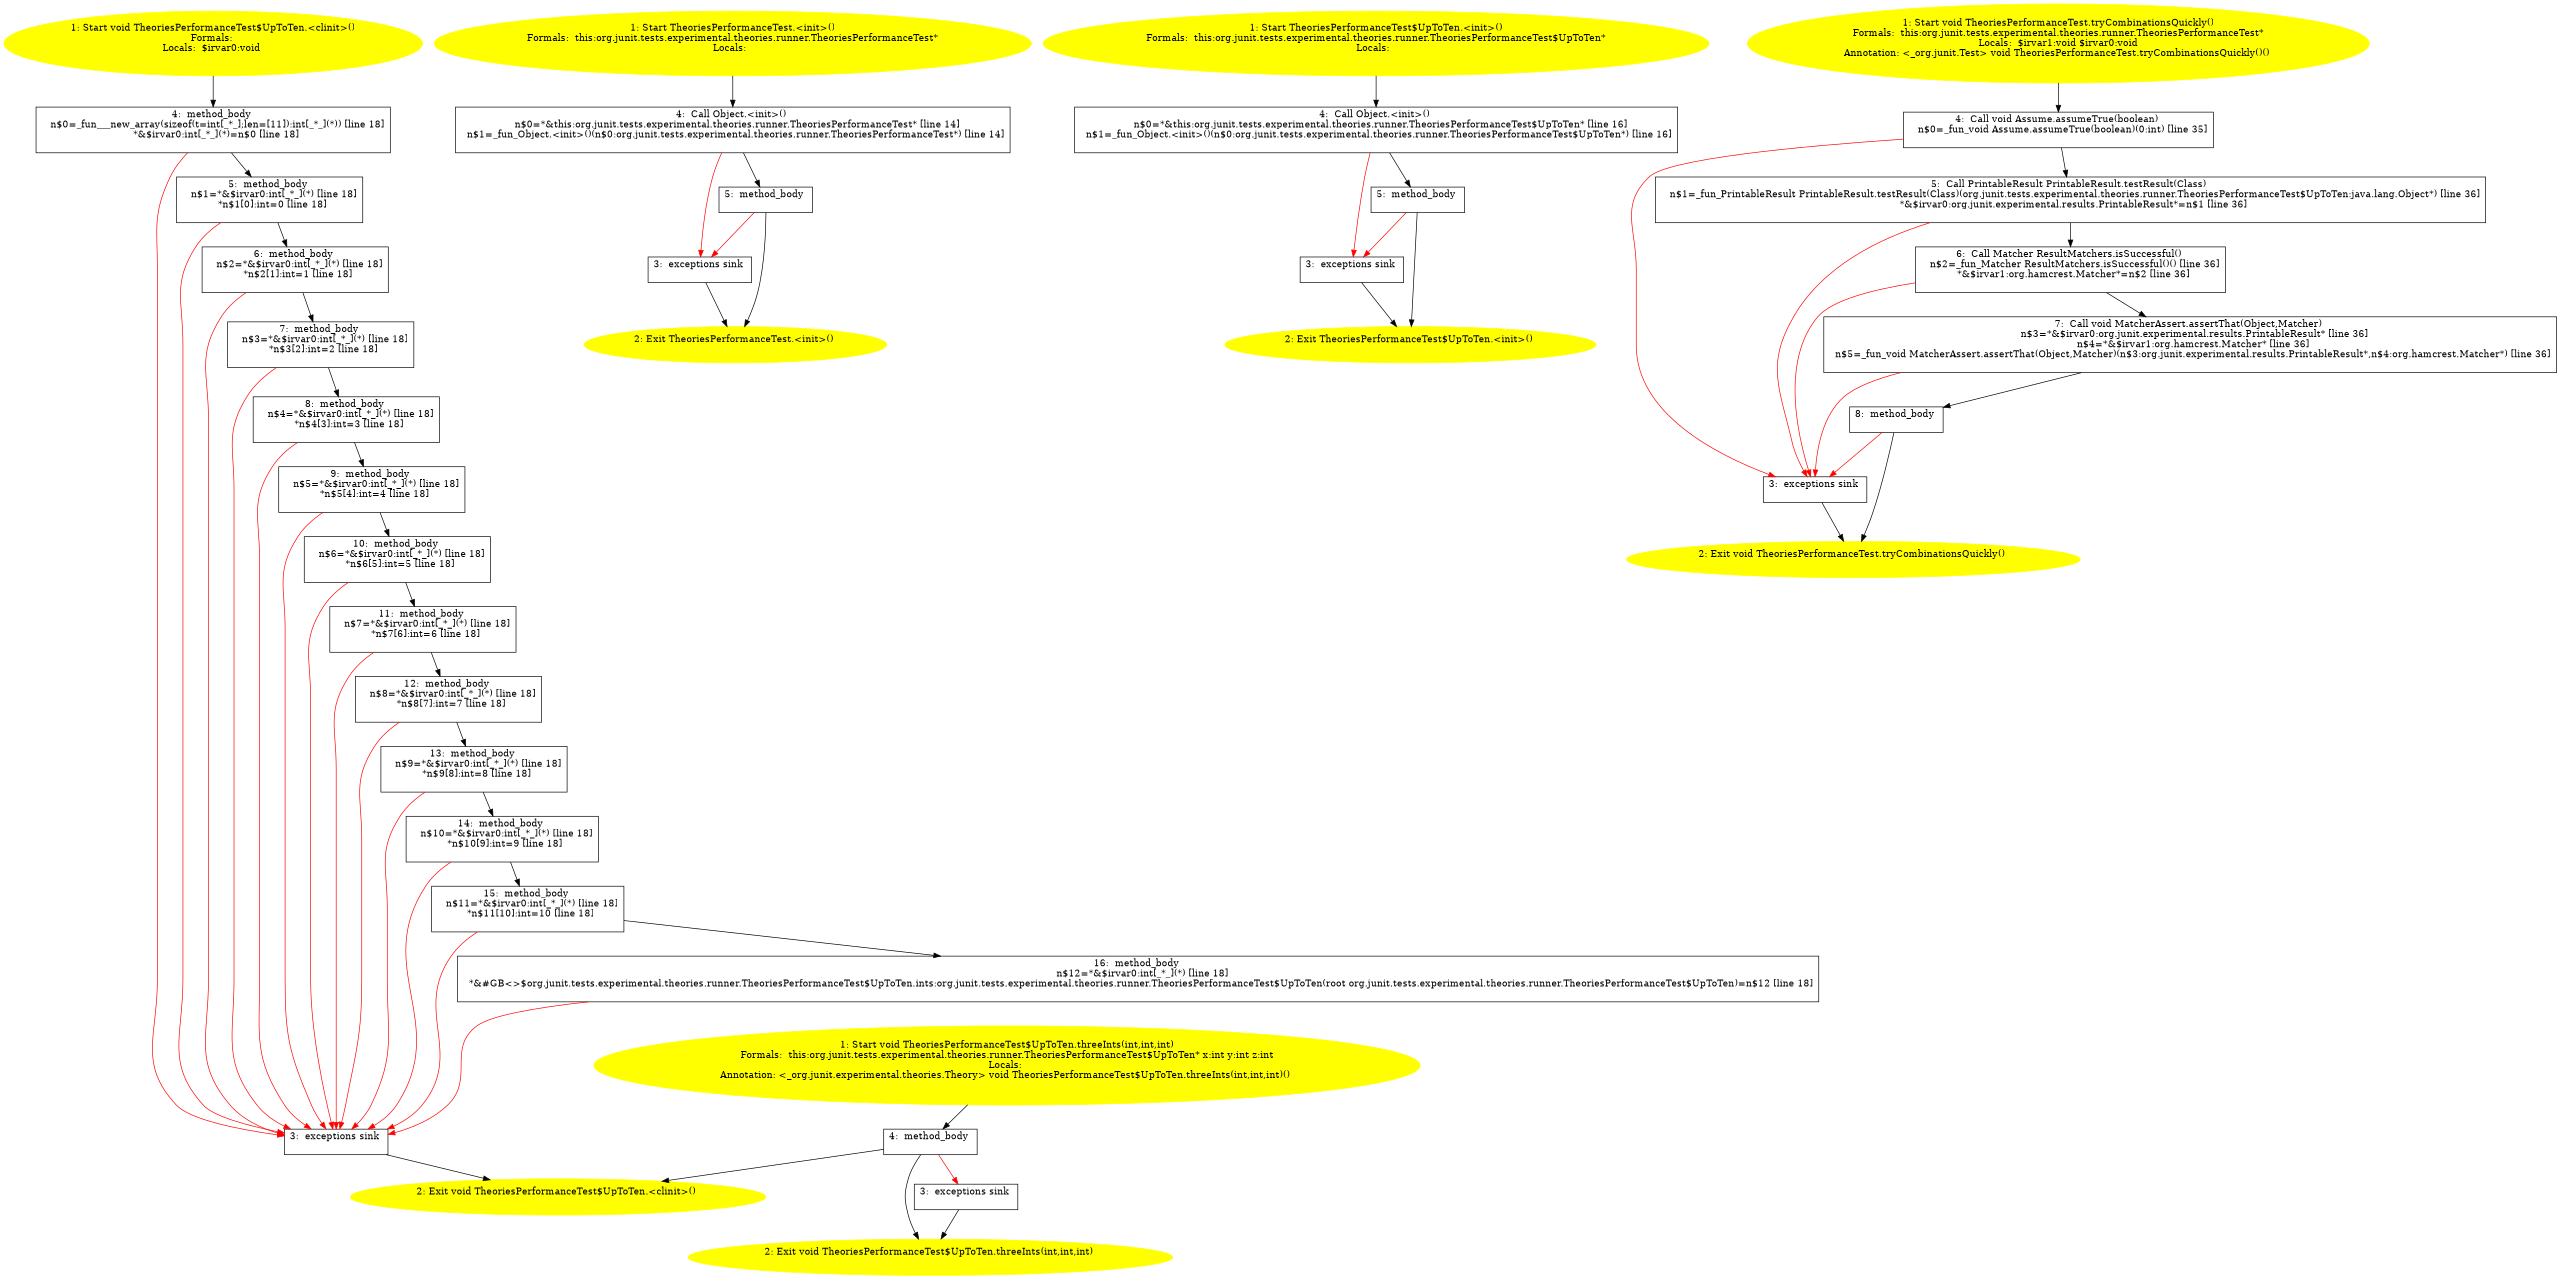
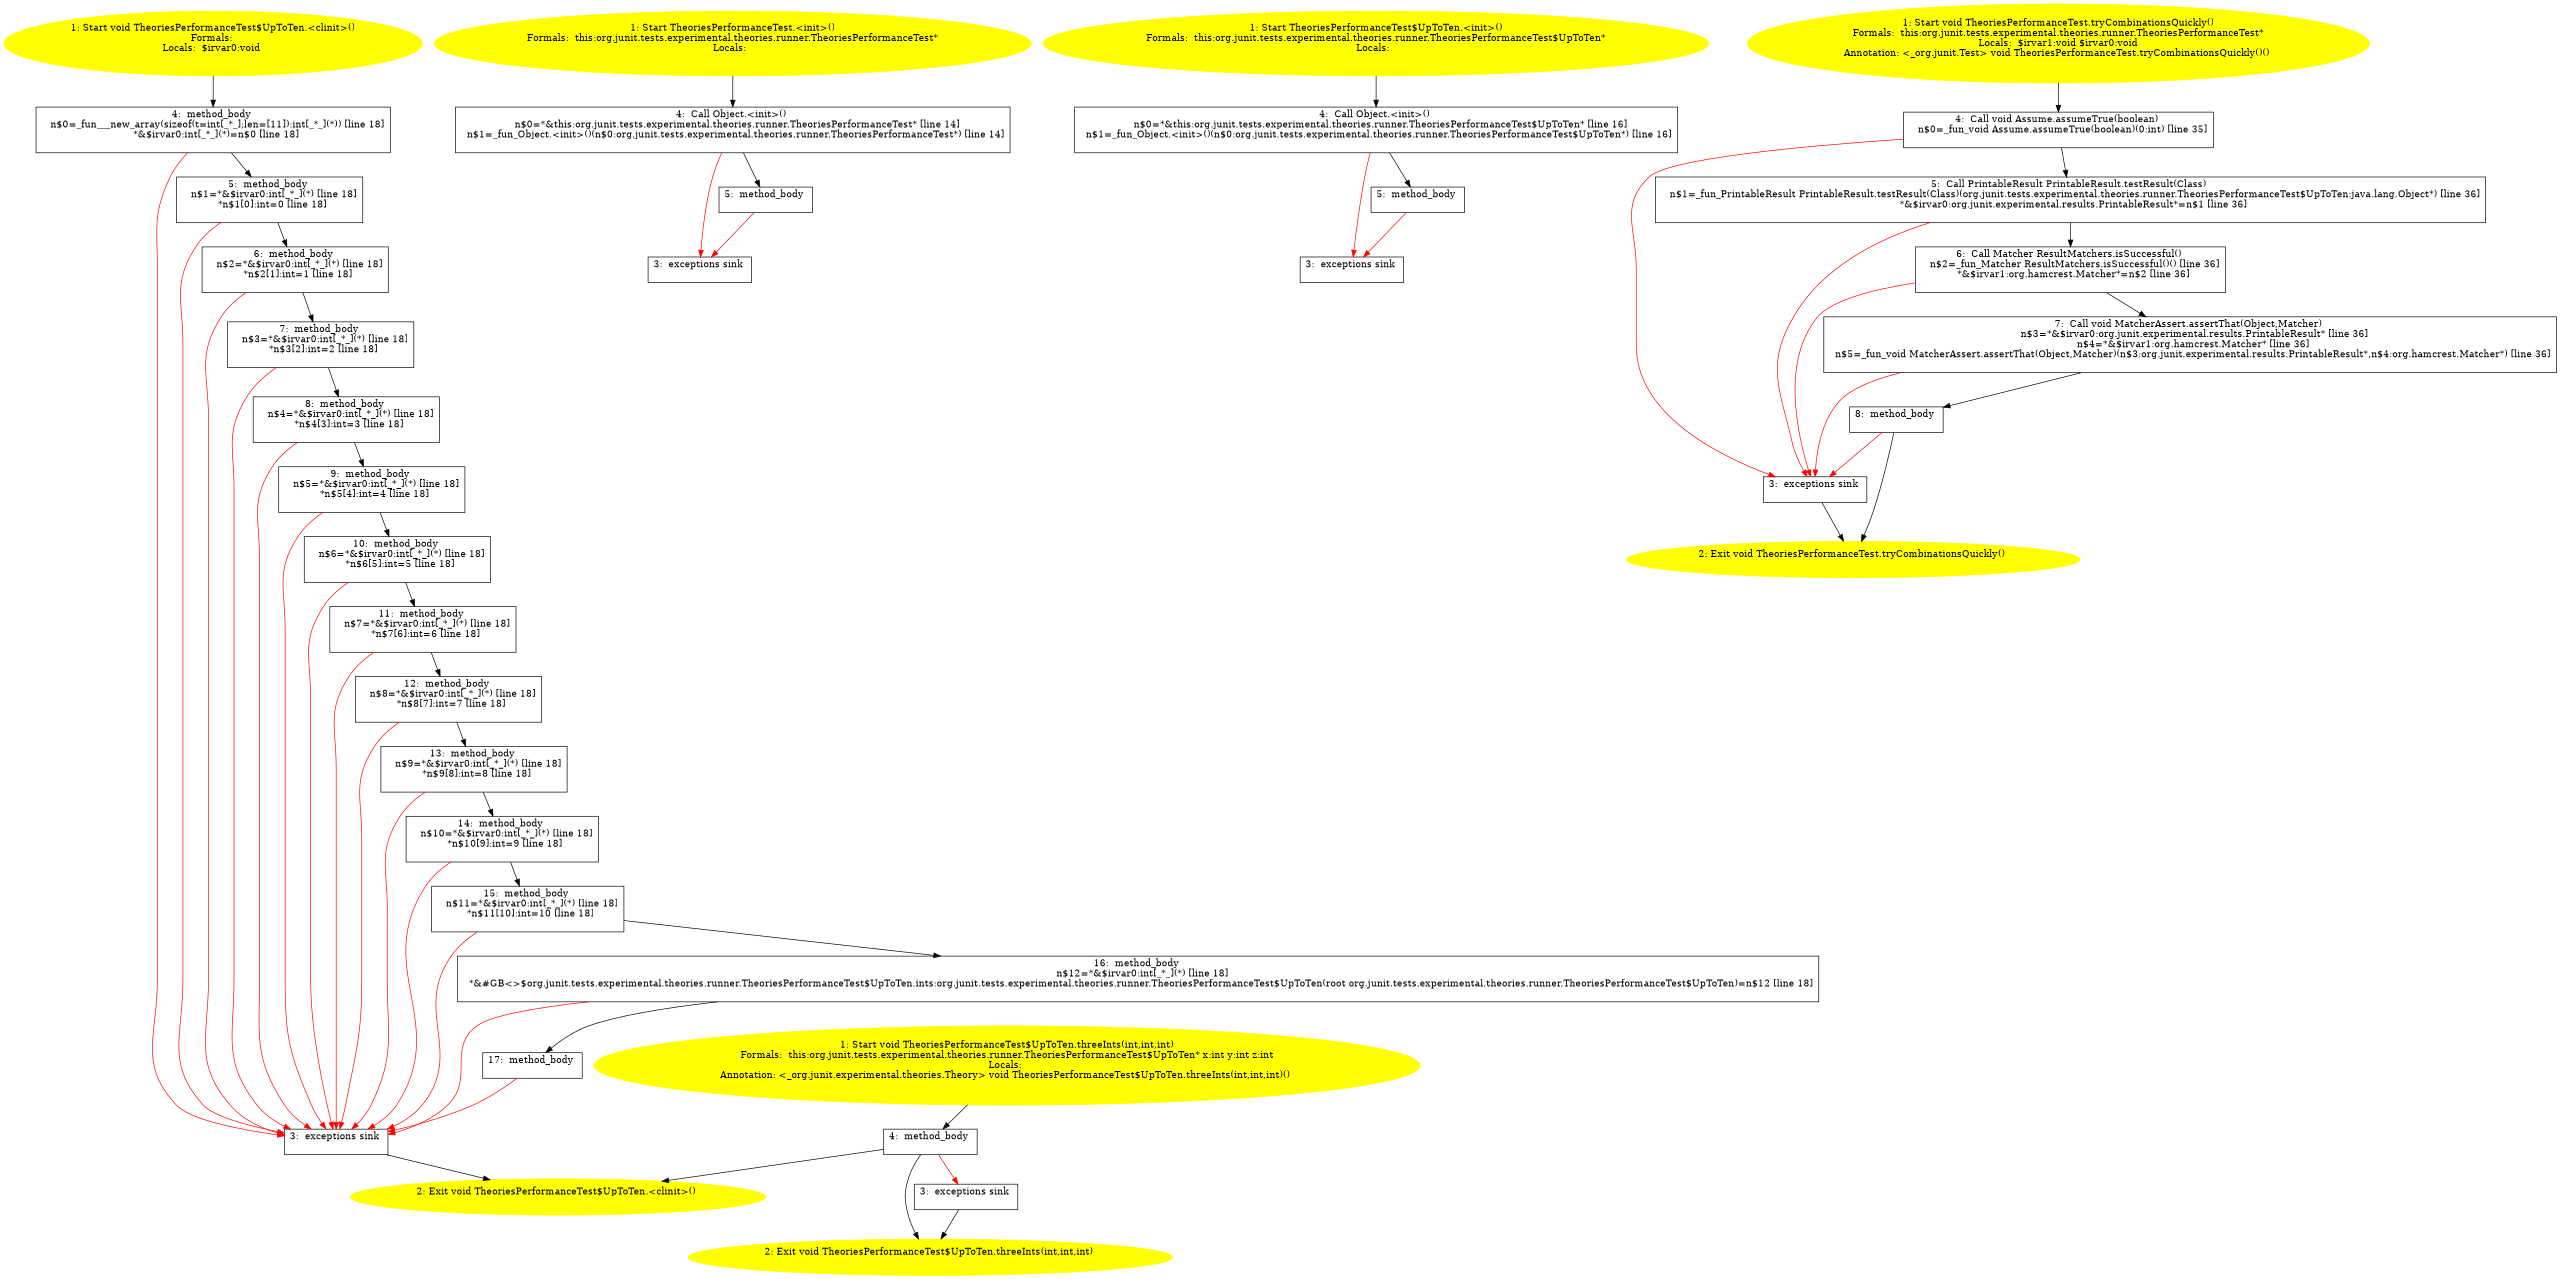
node "2: Exit TheoriesPerformanceTest.<init>()": removed
node "2: Exit TheoriesPerformanceTest$UpToTen.<init>()": removed
node "17:  method_body": added
